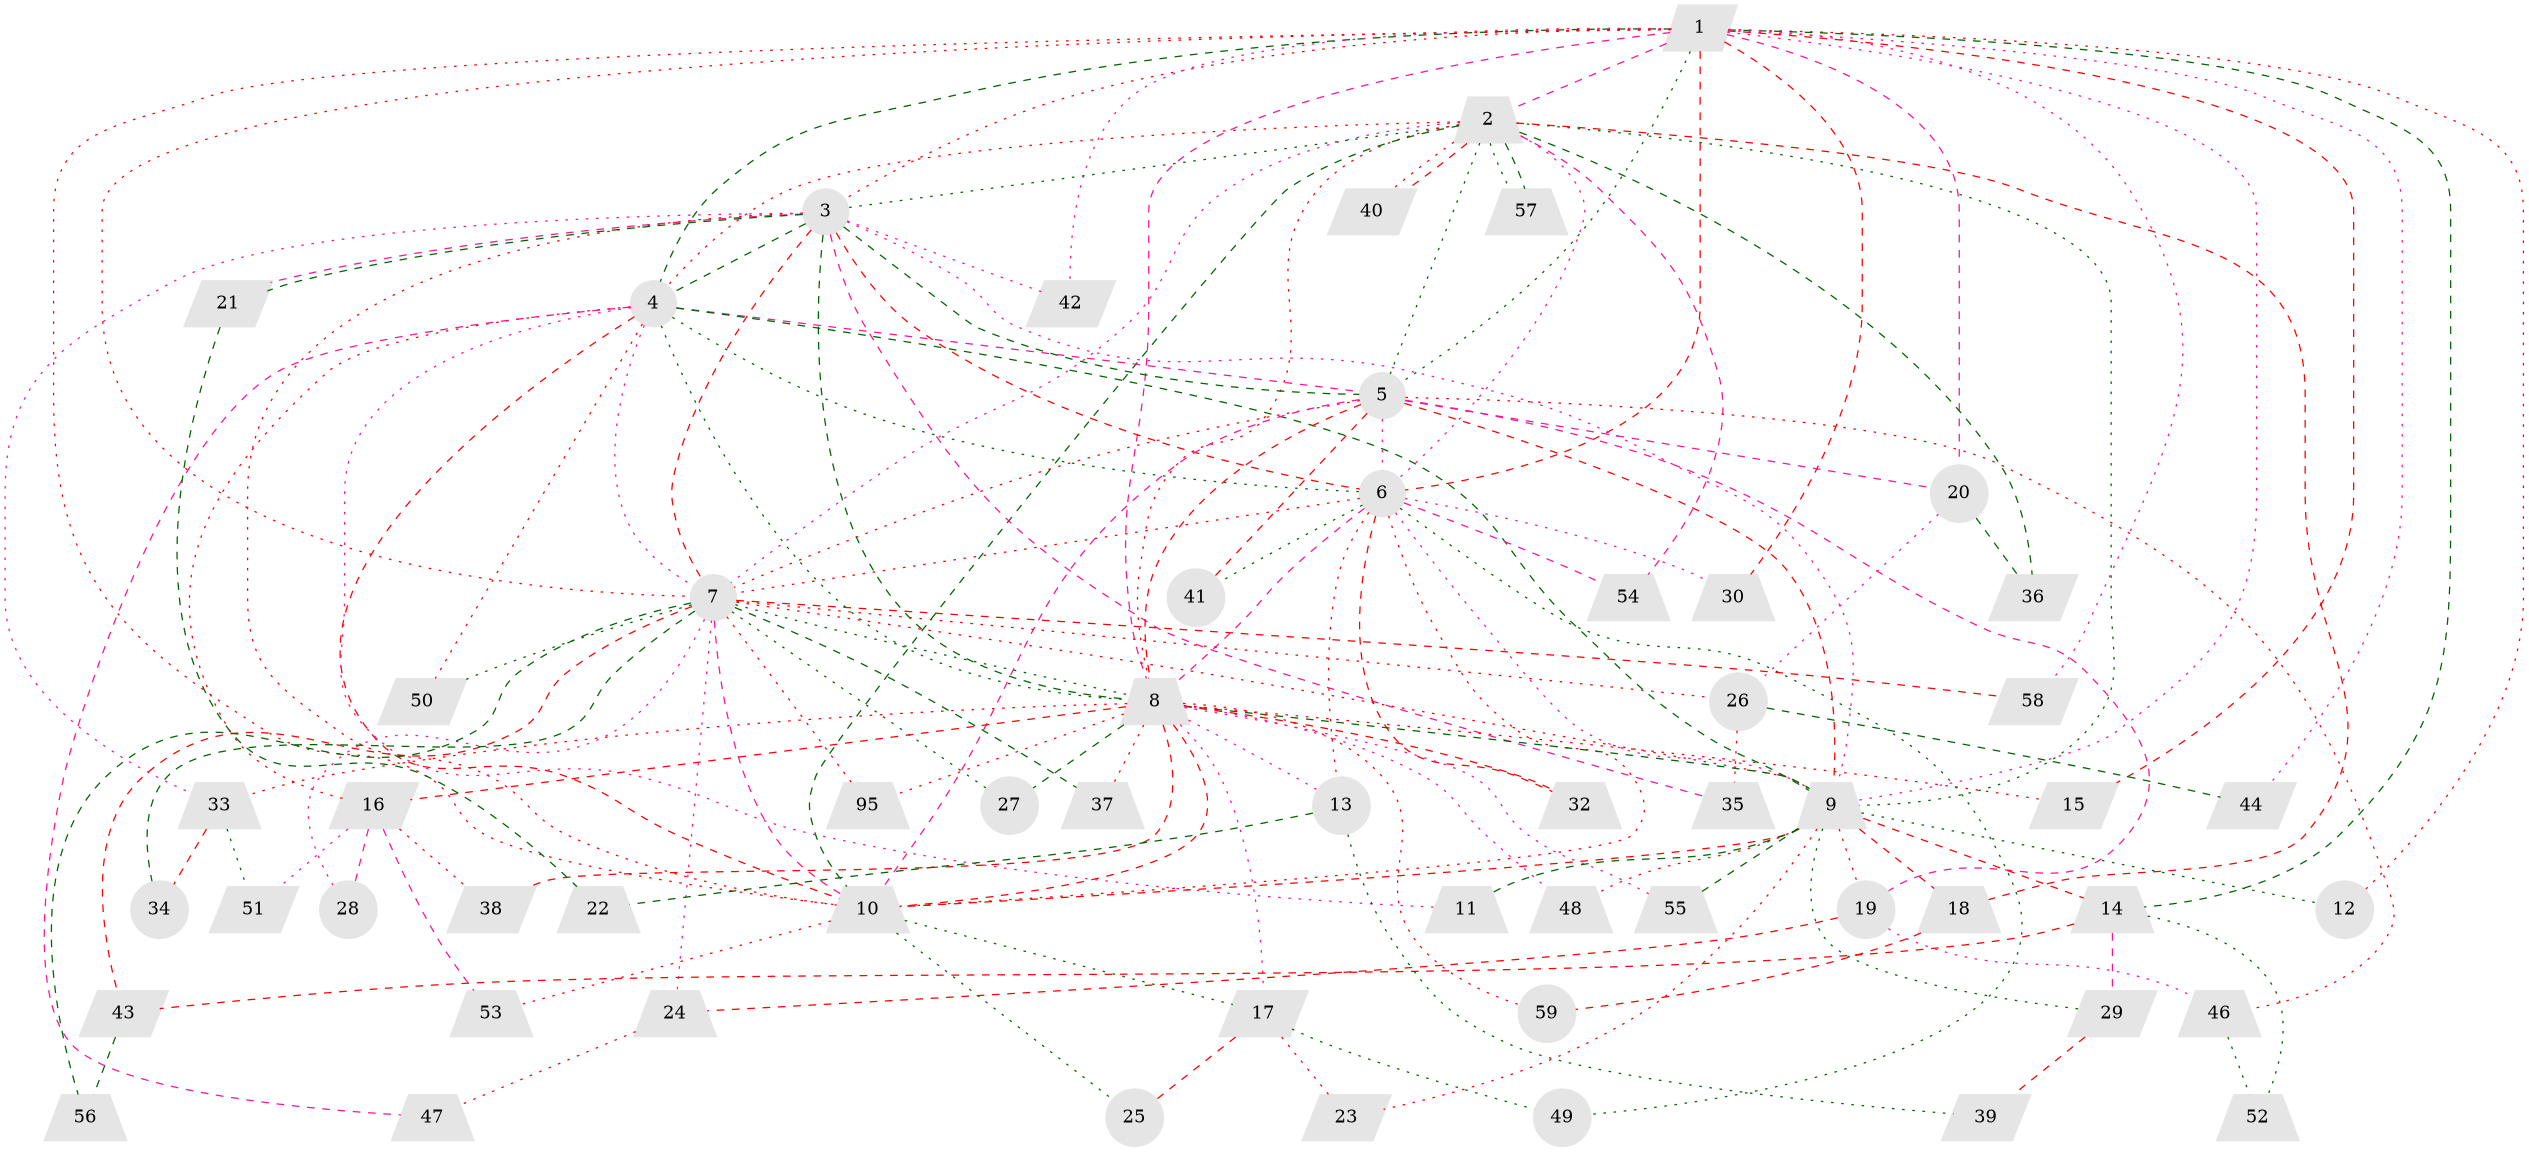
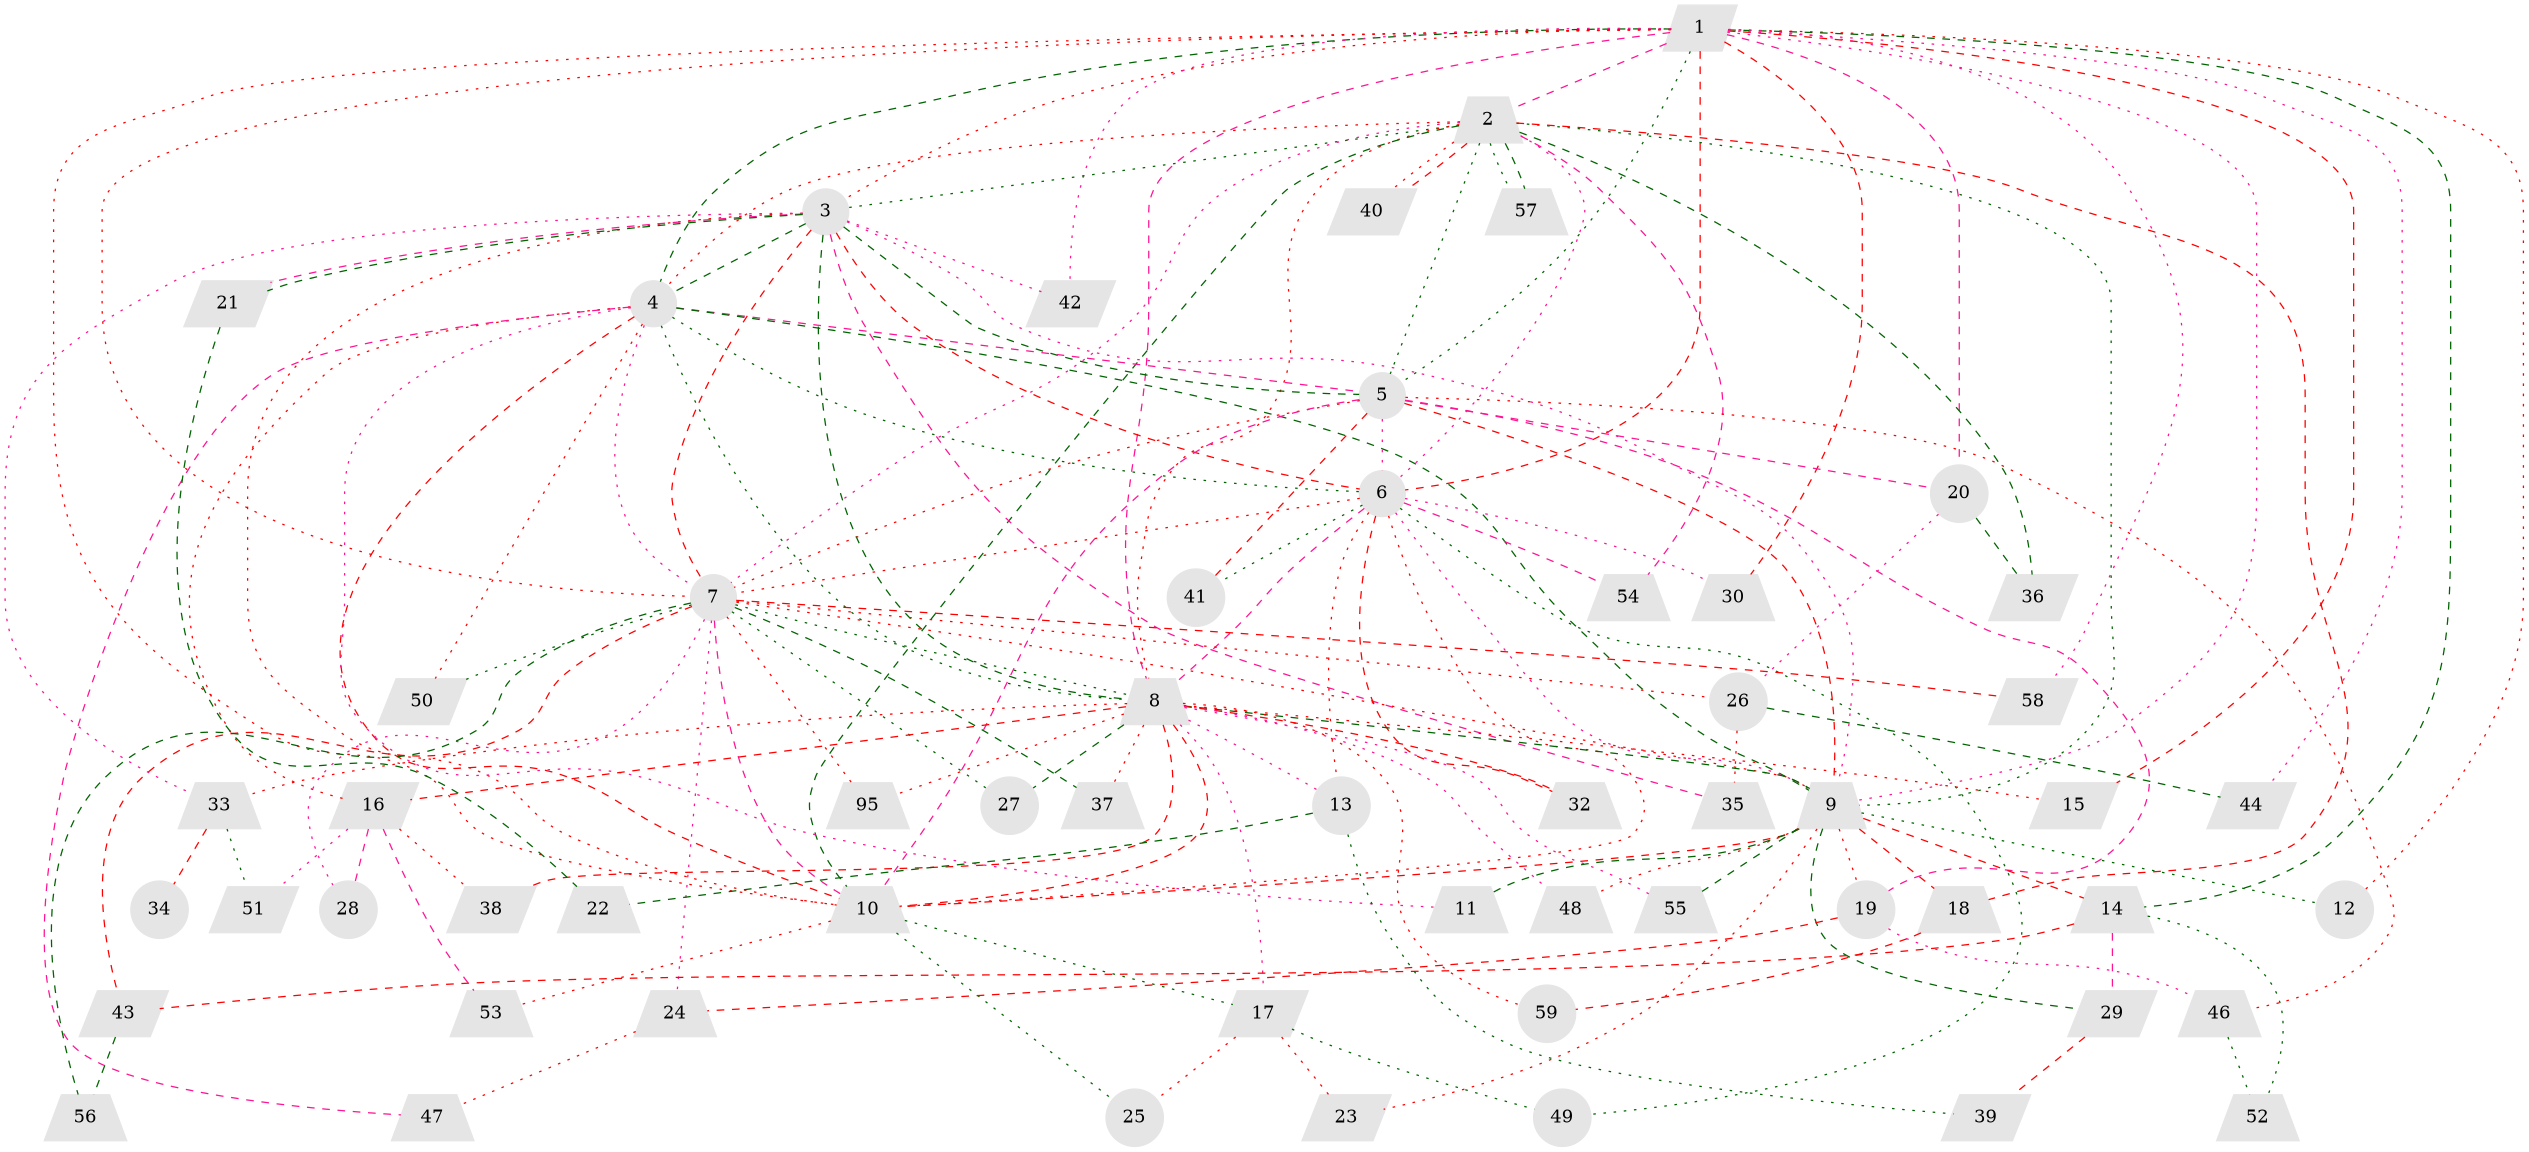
edge "5" -- "8": removed
edge "7" -- "34": removed
edge "9" -- "29": style dotted -> dashed
edge "17" -- "25": style dashed -> dotted
